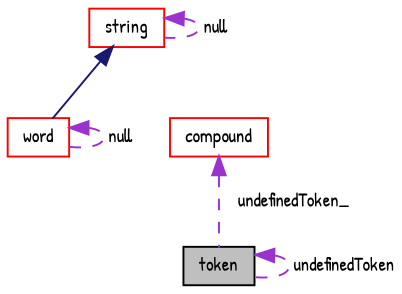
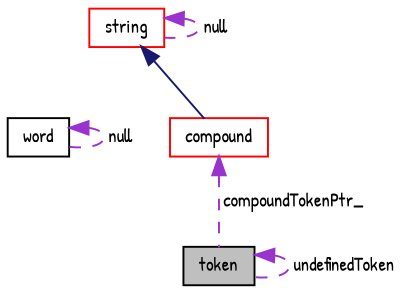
edge "word" -> "string": now "compound" -> "string"
node "word": color red -> black
edge "token" -> "compound": label " undefinedToken_" -> " compoundTokenPtr_"
